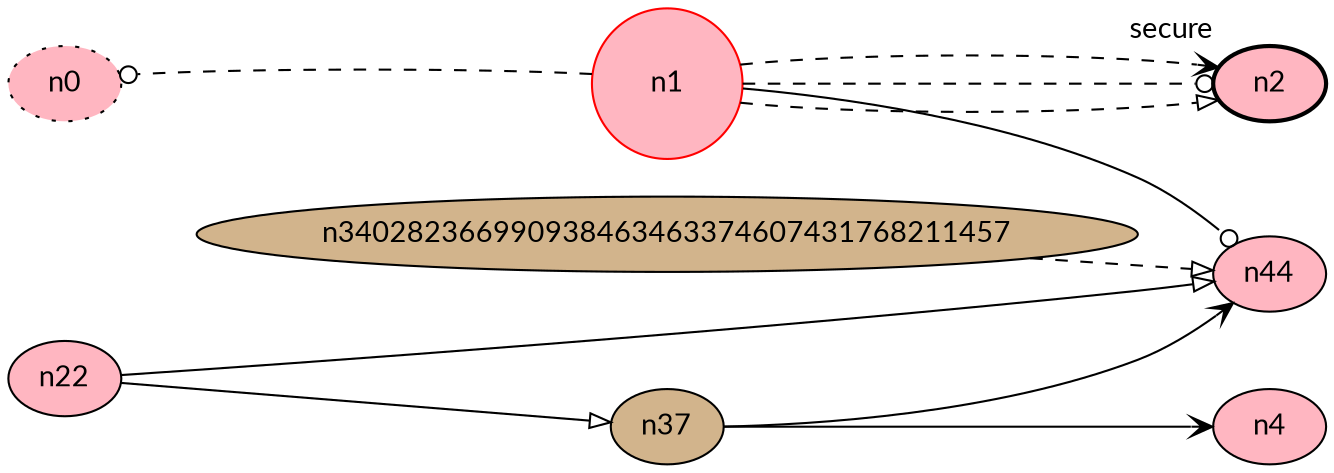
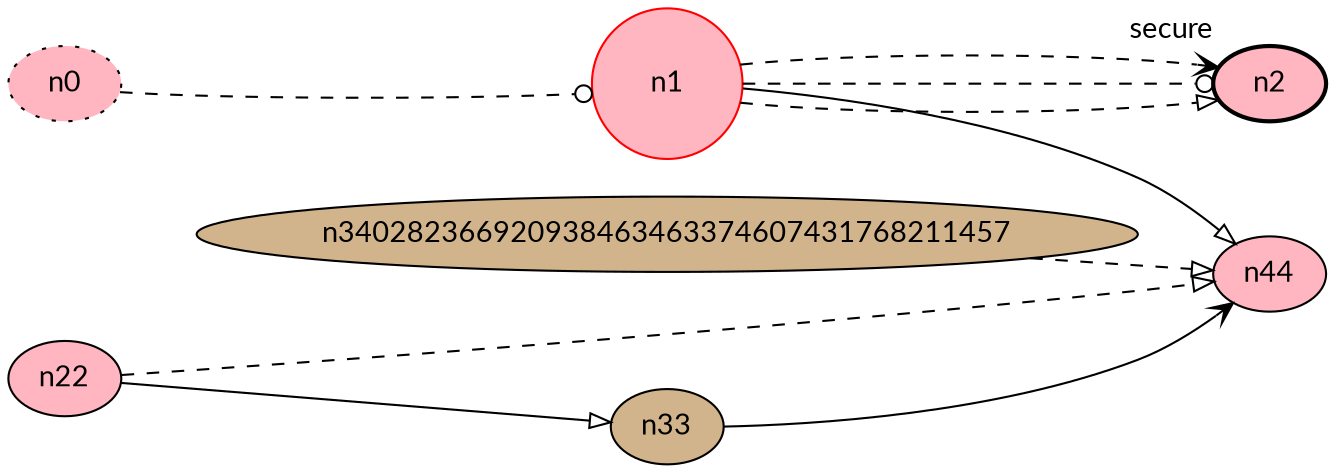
edge "n1" -> "n0": reversed
edge "n1" -> "n44": arrowhead odot -> onormal
node "n340282366990938463463374607431768211457": label "n340282366990938463463374607431768211457" -> "n340282366920938463463374607431768211457"
edge "n22" -> "n44": style solid -> dashed
node "n37": label "n37" -> "n33"
node "n4": removed
